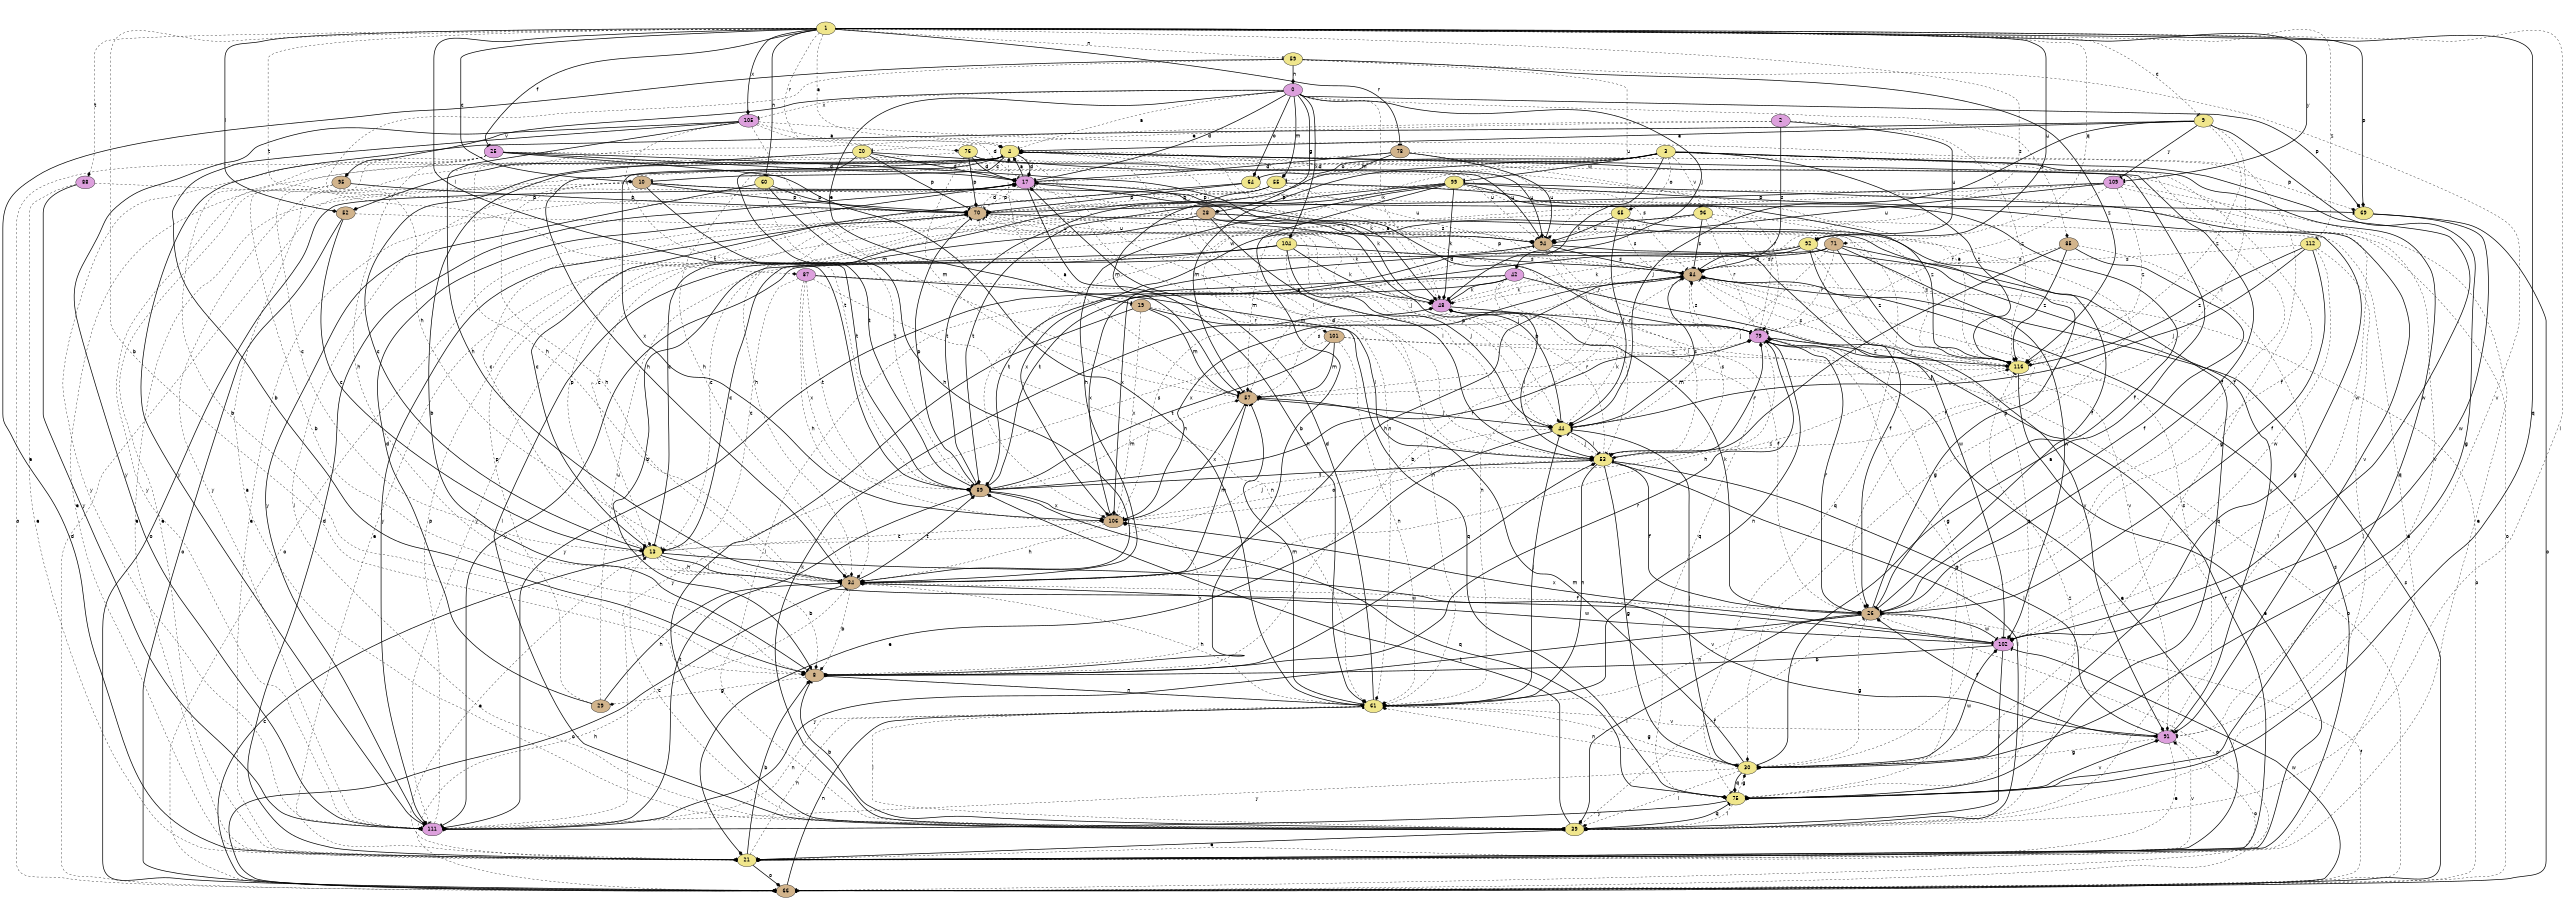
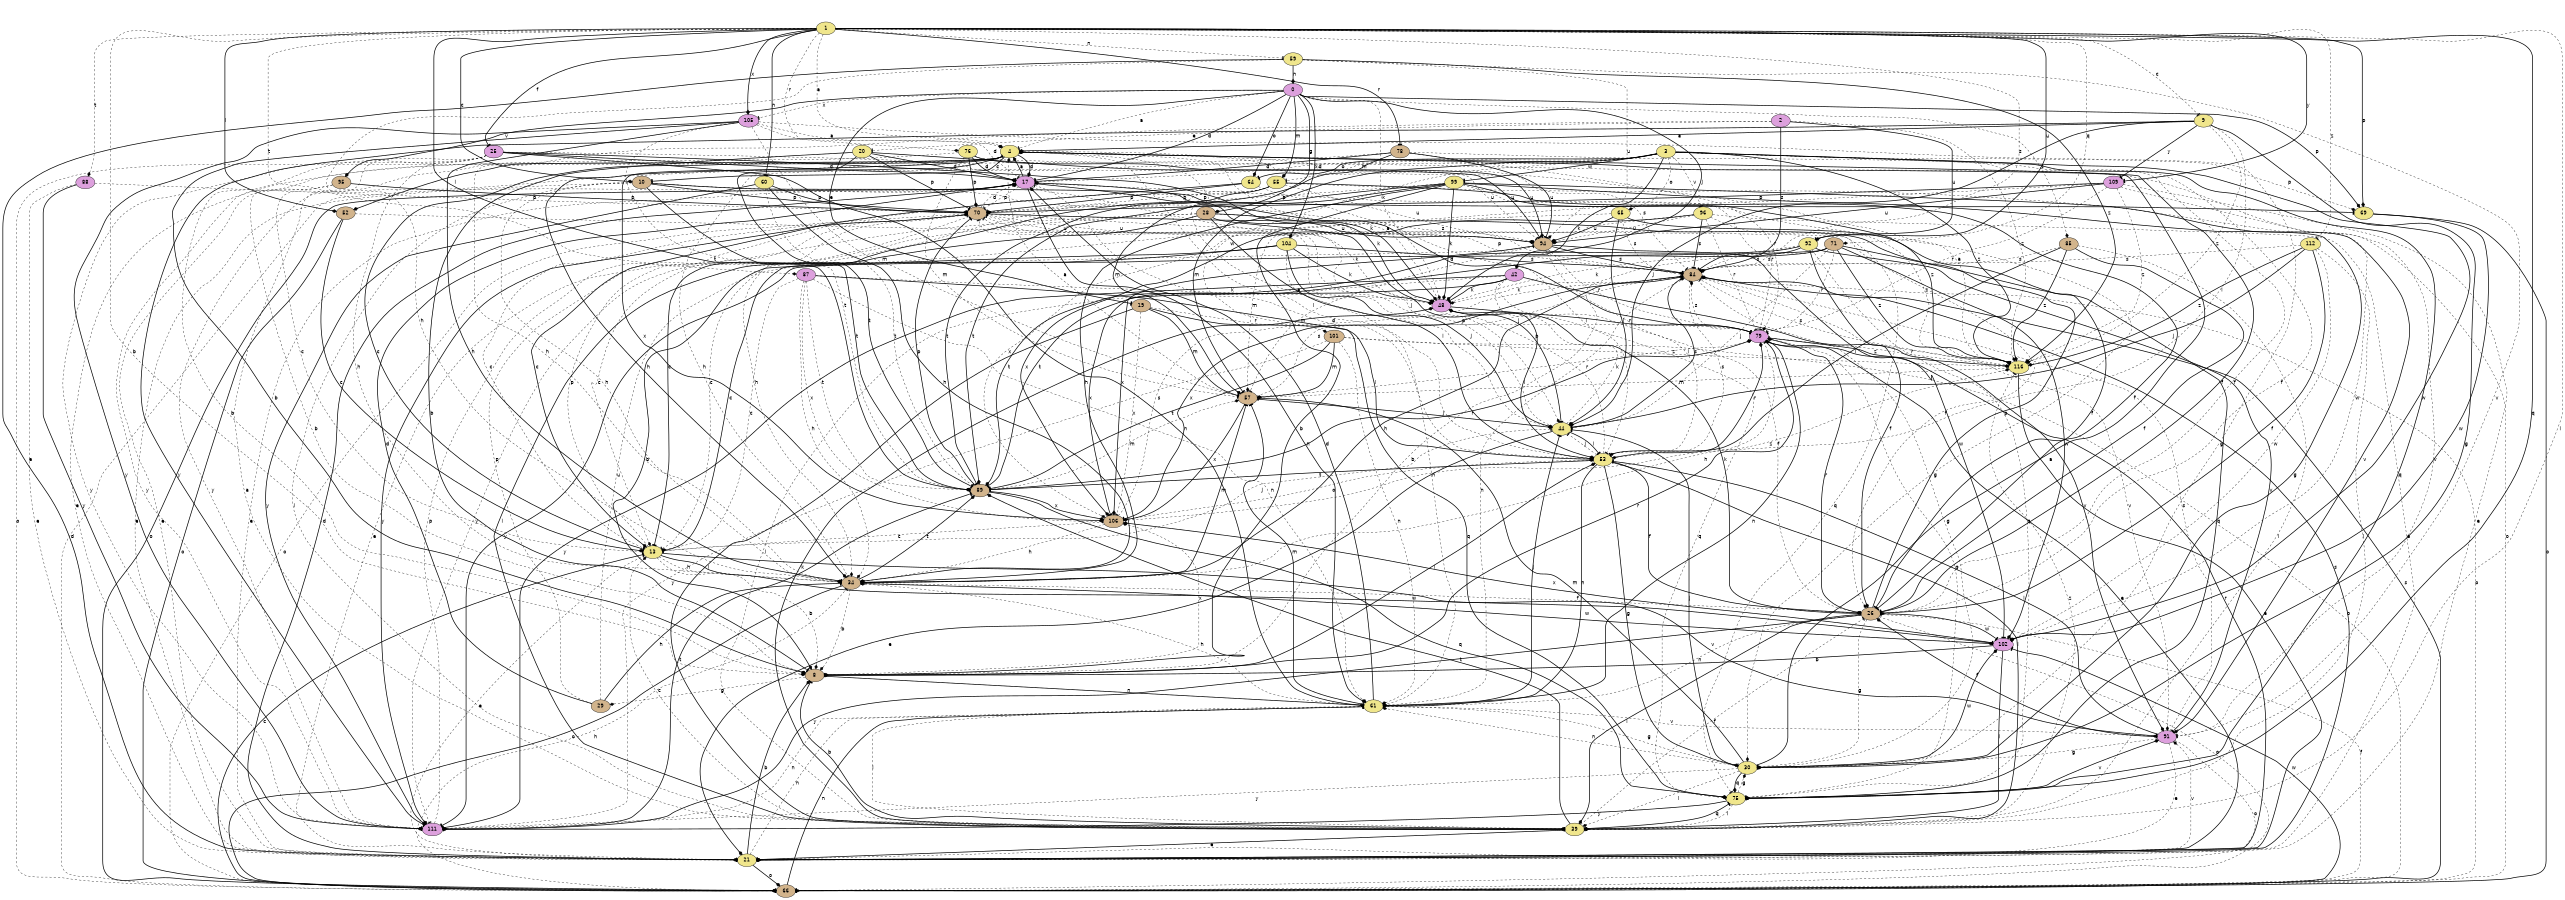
edge "4" -> "61": removed, label "n"
edge "34" -> "102": arrowhead tee -> diamond
